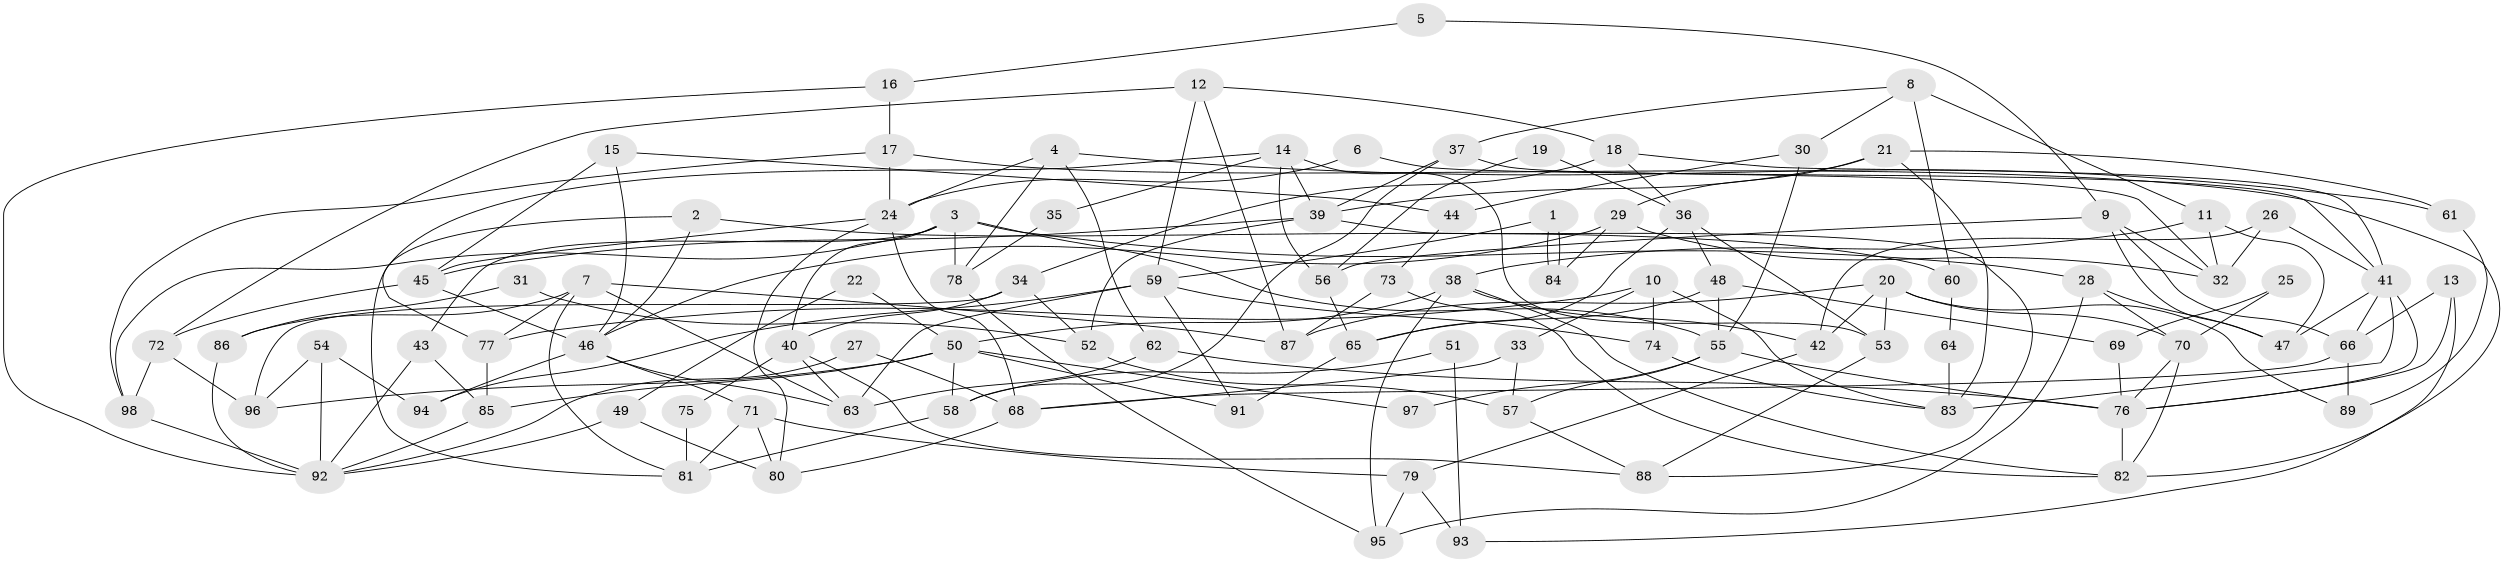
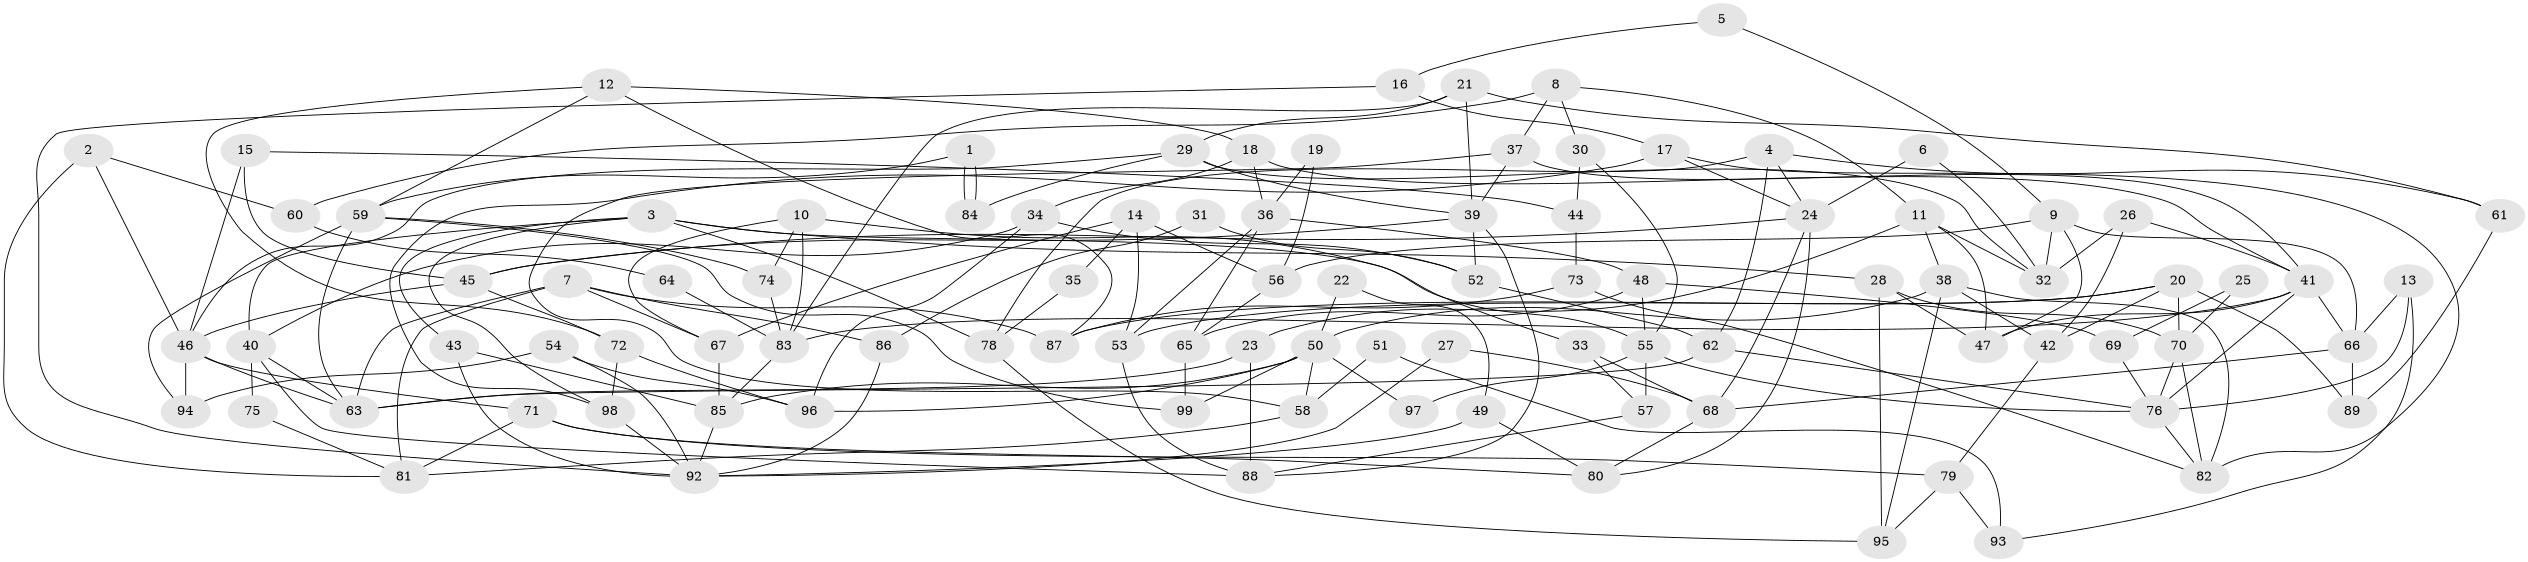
edge "14" -- "39": now "29" -- "39"
node "77": label "77" -> "67"
node "23": added
edge "83" -- "85": added
edge "52" -- "57": now "52" -- "62"
node "91": label "91" -> "99"
